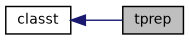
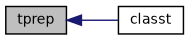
edge "tprep" -> "classt": reversed
